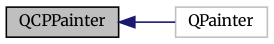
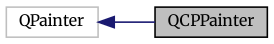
edge "QPainter" -> "QCPPainter": reversed
